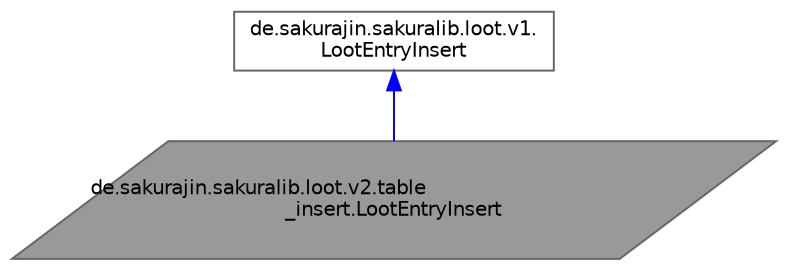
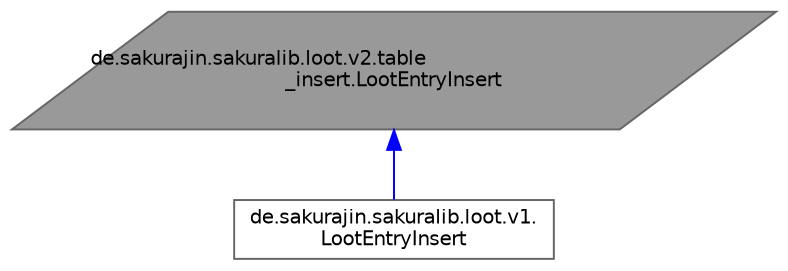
edge "de.sakurajin.sakuralib.loot.v2.table _insert.LootEntryInsert" -> "de.sakurajin.sakuralib.loot.v1. LootEntryInsert": reversed
